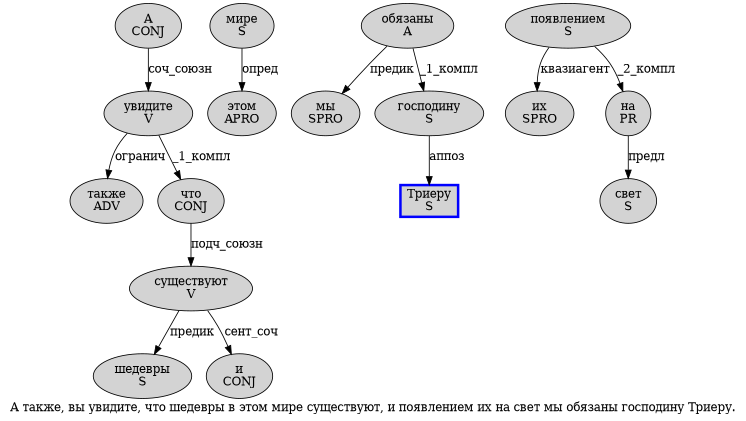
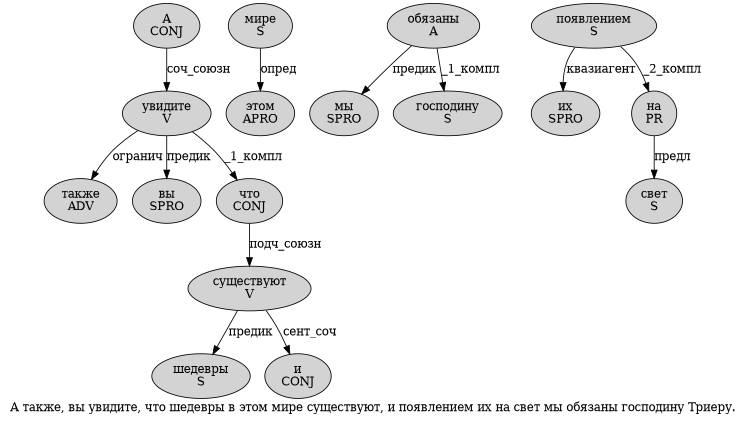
node "вы SPRO": added
node "Триеру S": removed
